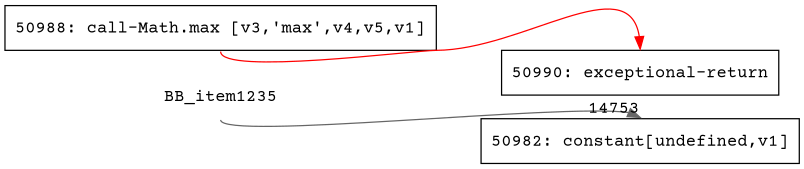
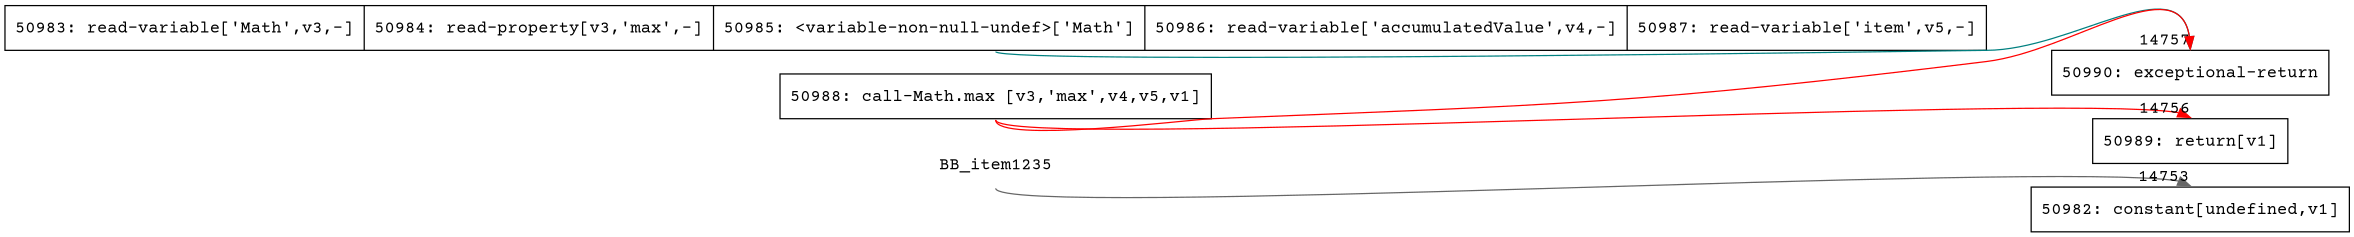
node "50983: read-variable['Math',v3,-]": added
node "50989: return[v1]": added
